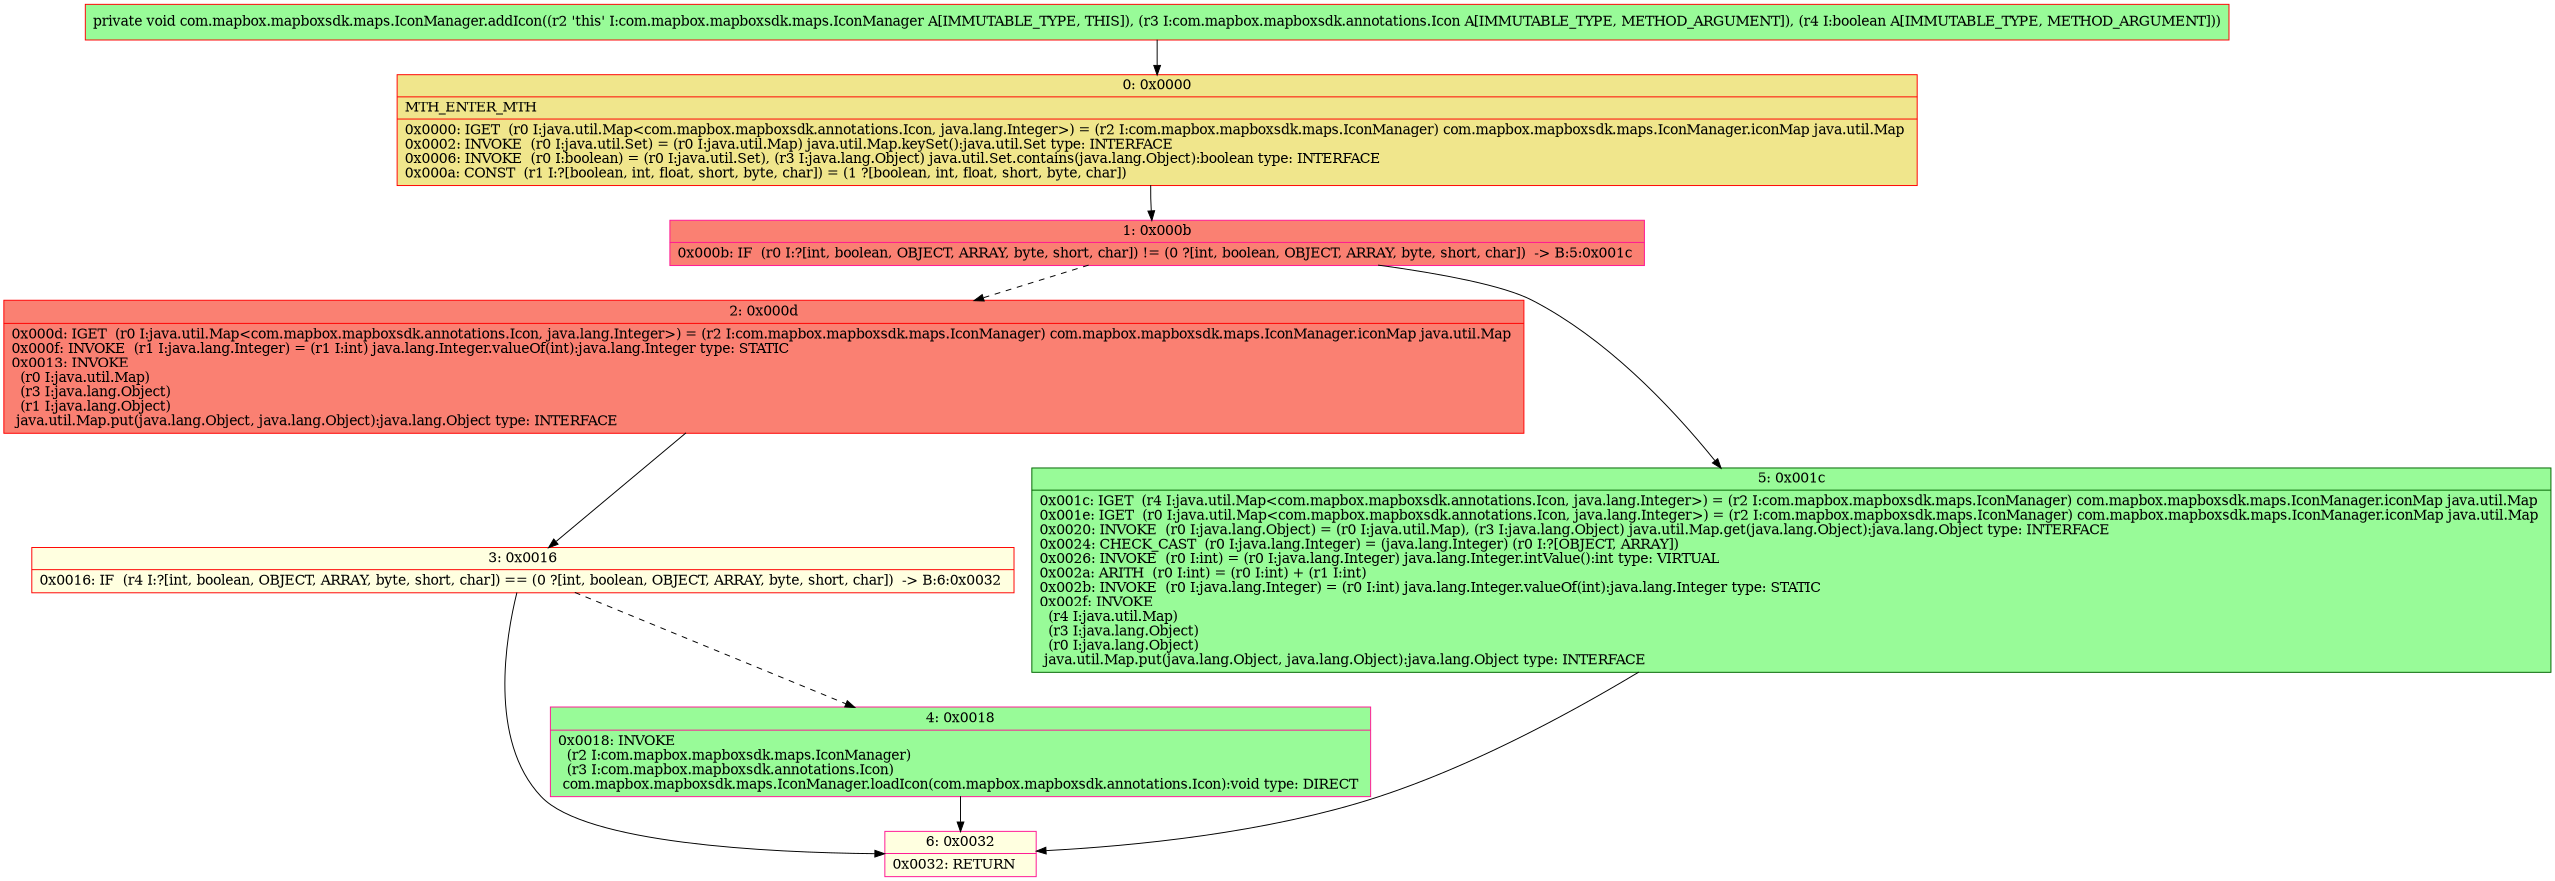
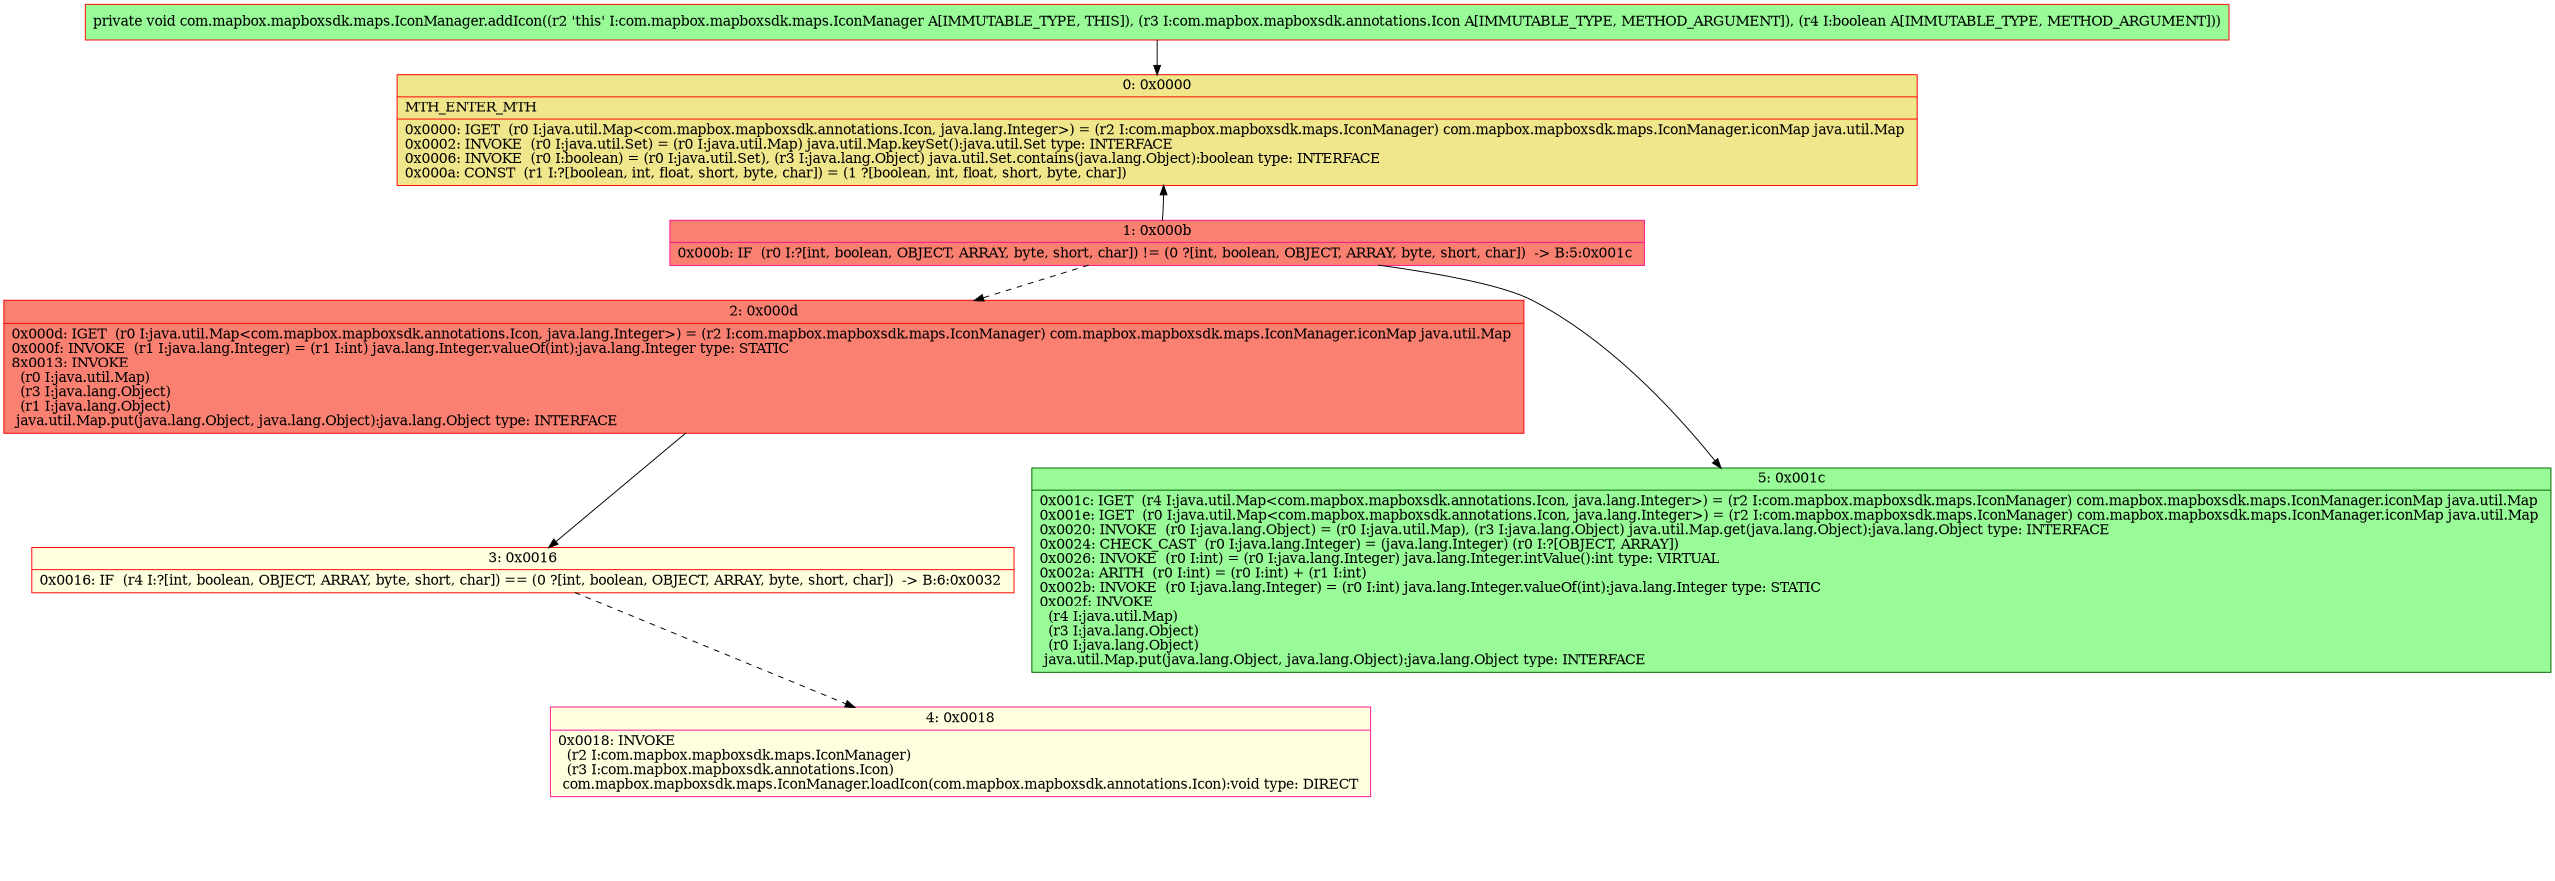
edge "0: 0x0000" -> "1: 0x000b": reversed
node "2: 0x000d": text "0x0013: INVOKE" -> "8x0013: INVOKE"
node "4: 0x0018": fillcolor palegreen -> lightyellow
node "6: 0x0032": removed
